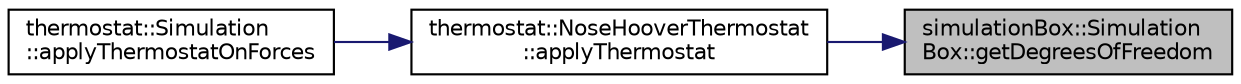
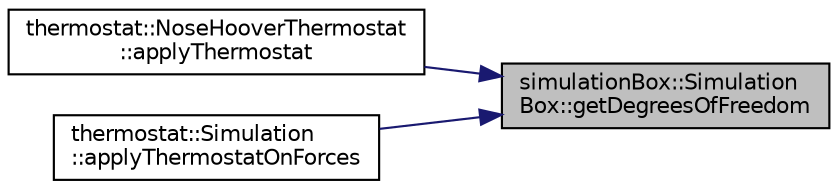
edge "thermostat::Simulation ::applyThermostatOnForces" -> "thermostat::NoseHooverThermostat ::applyThermostat": now "thermostat::Simulation ::applyThermostatOnForces" -> "simulationBox::Simulation Box::getDegreesOfFreedom"
